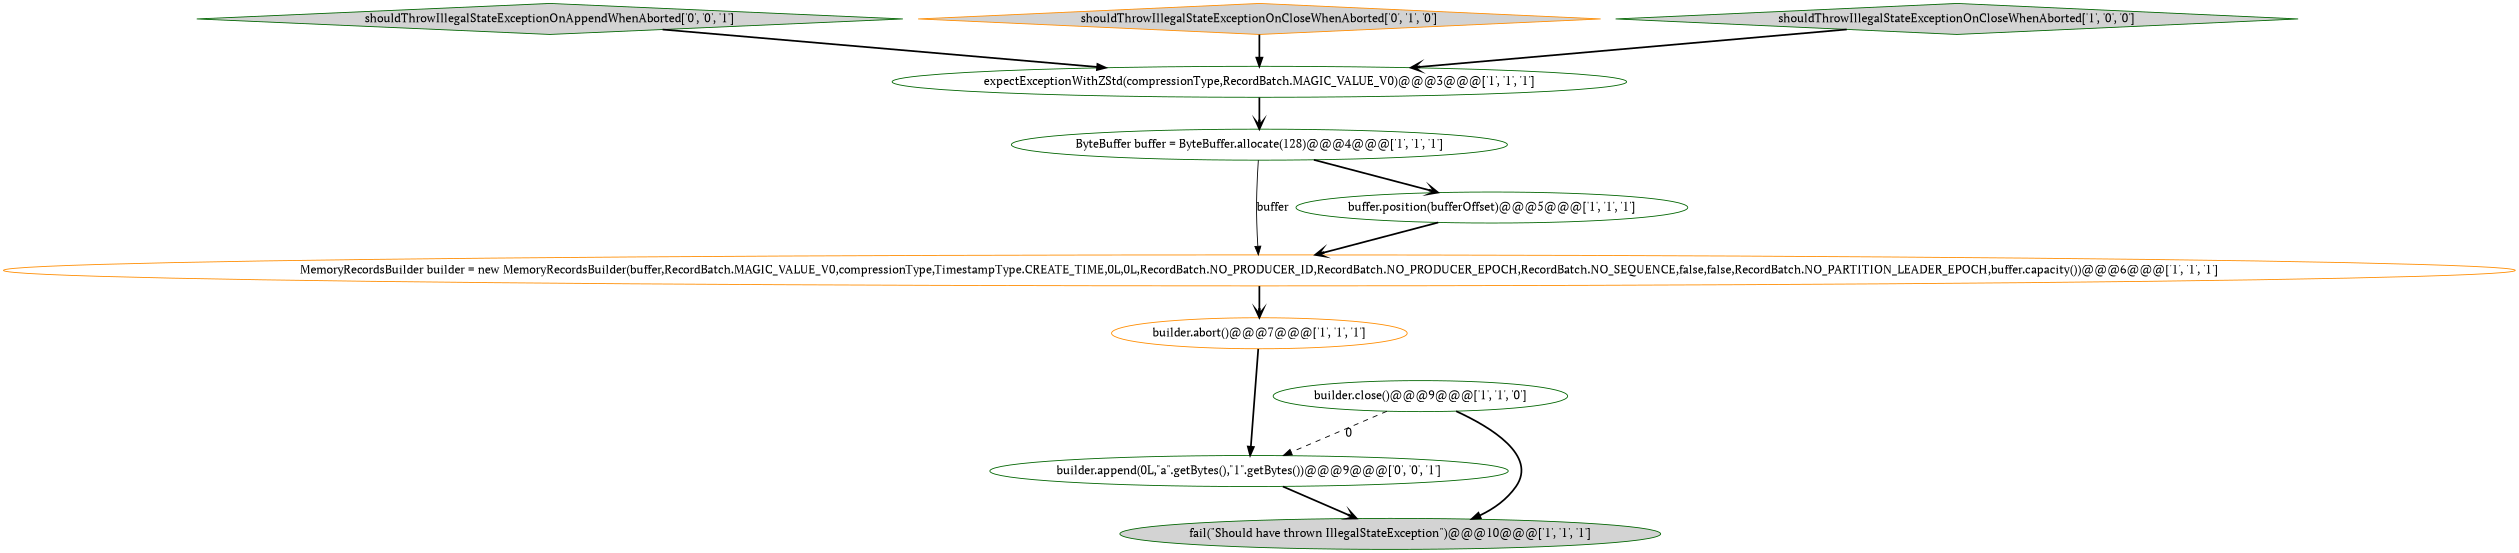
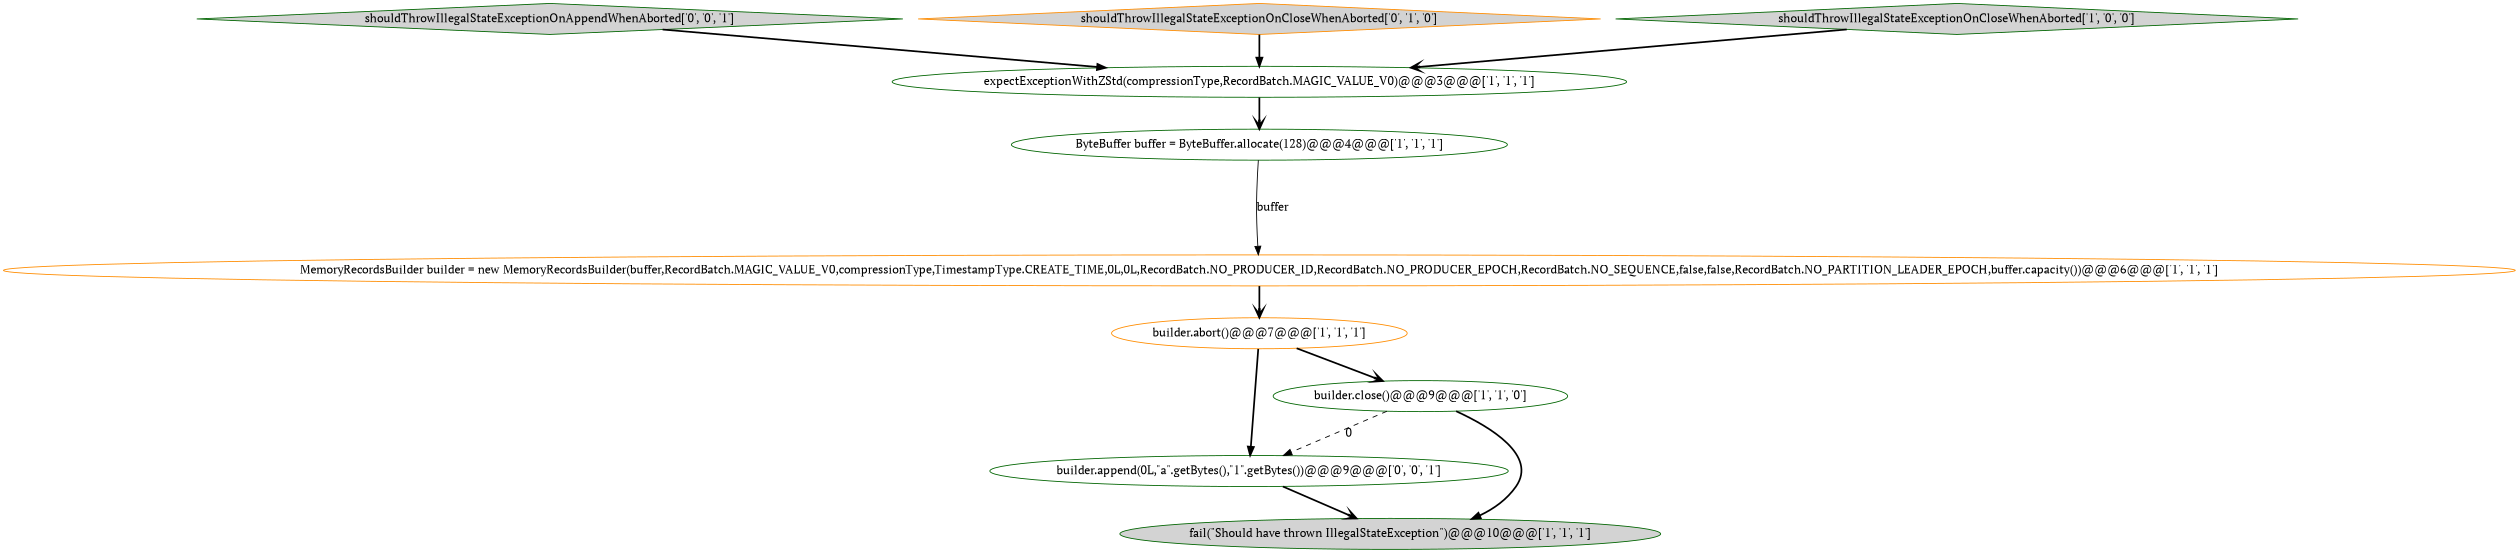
node "buffer.position(bufferOffset)@@@5@@@['1', '1', '1']": removed
edge "builder.abort()@@@7@@@['1', '1', '1']" -> "builder.close()@@@9@@@['1', '1', '0']": added
